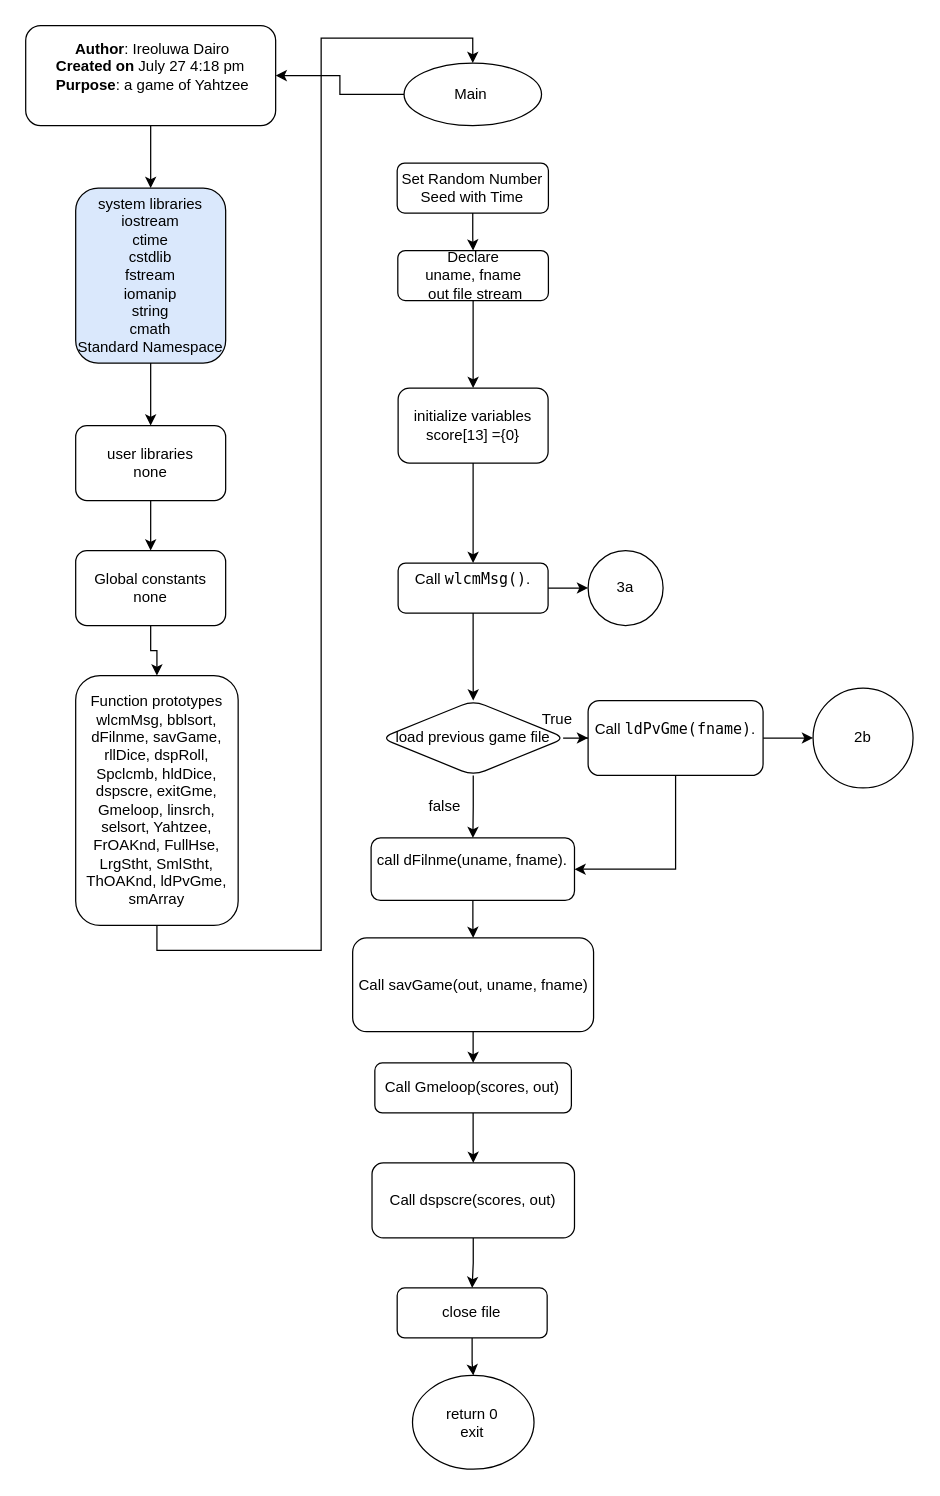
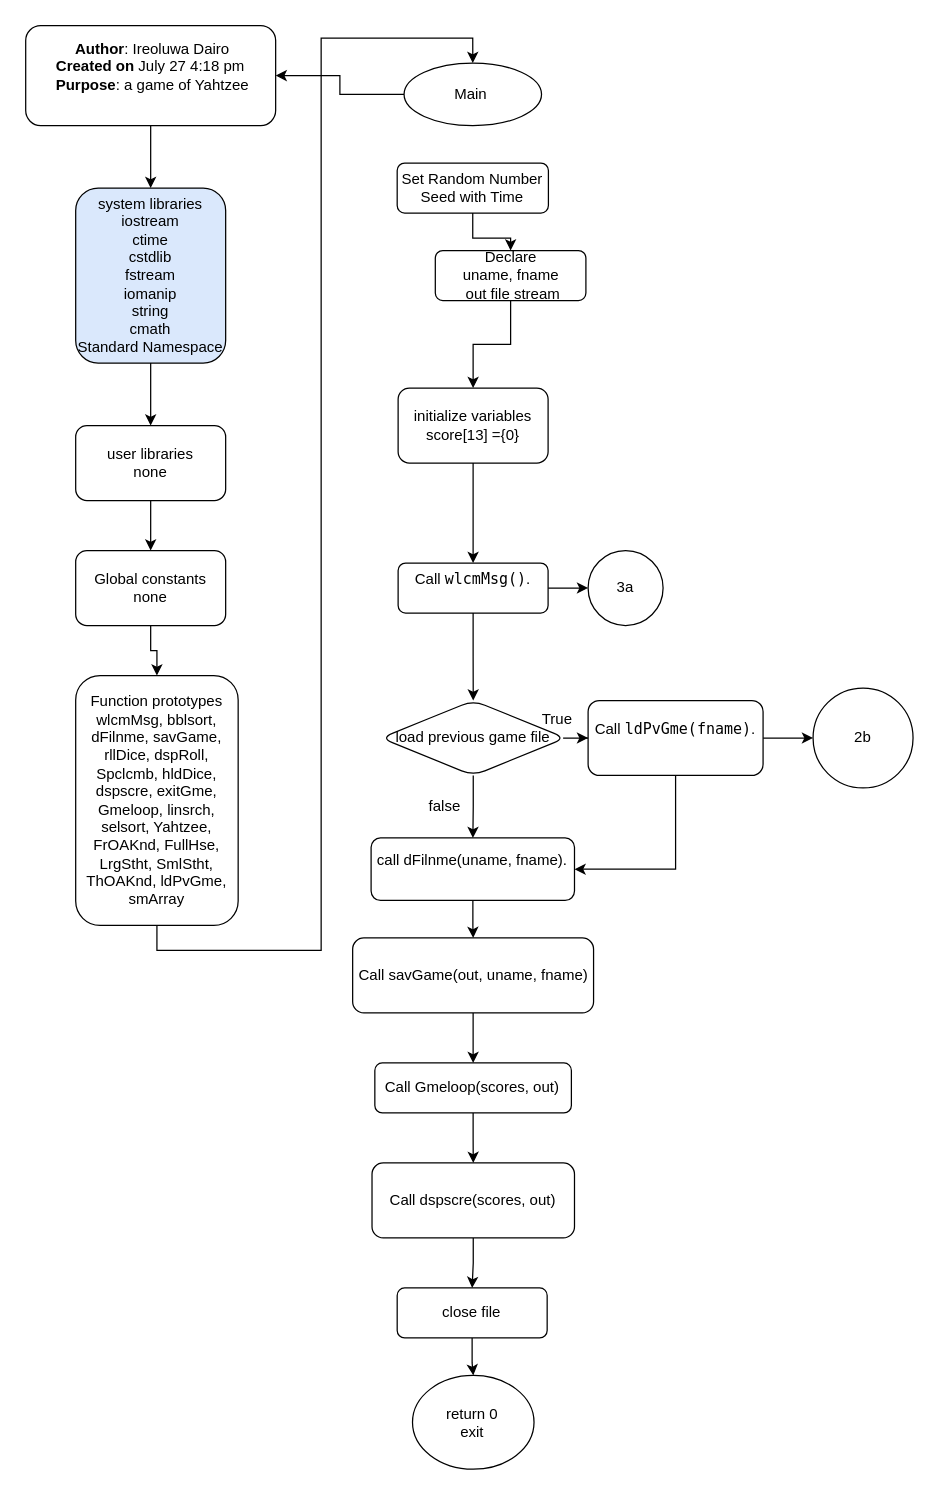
node "Declare uname, fname out file stream": moved (473, 276) -> (511, 276)
node "Call savGame(out, uname, fname)": size 241x94 -> 241x75
